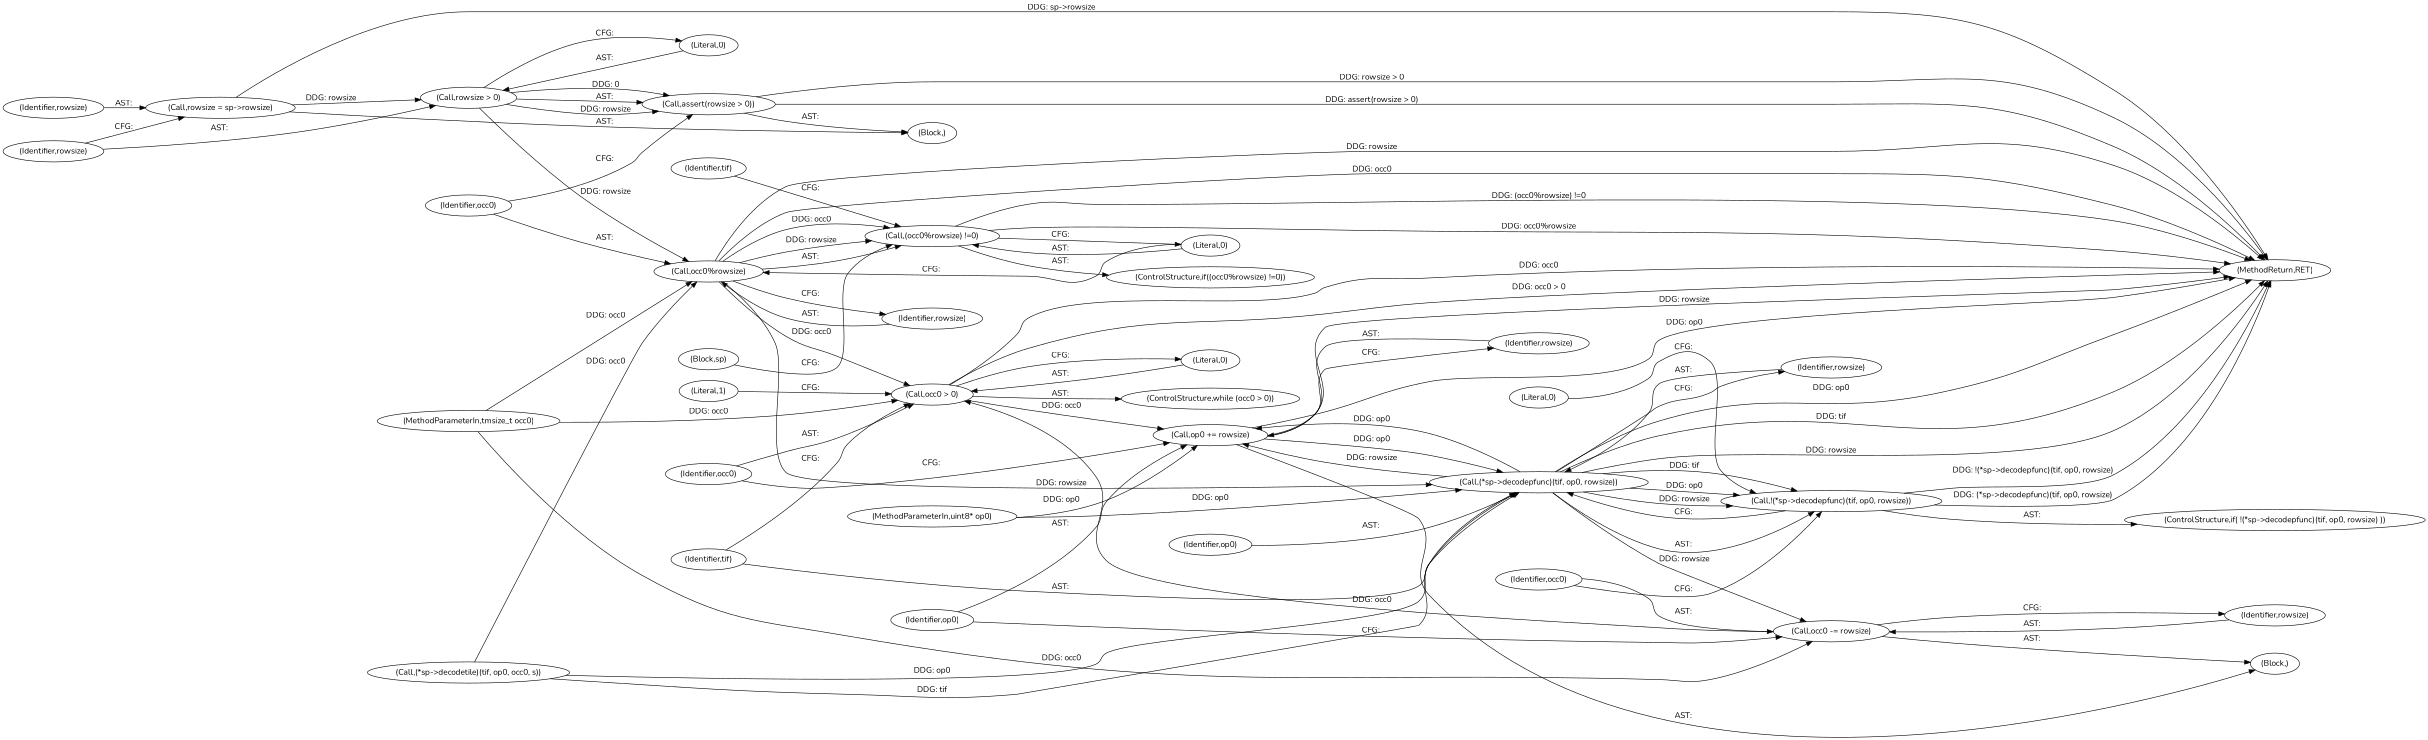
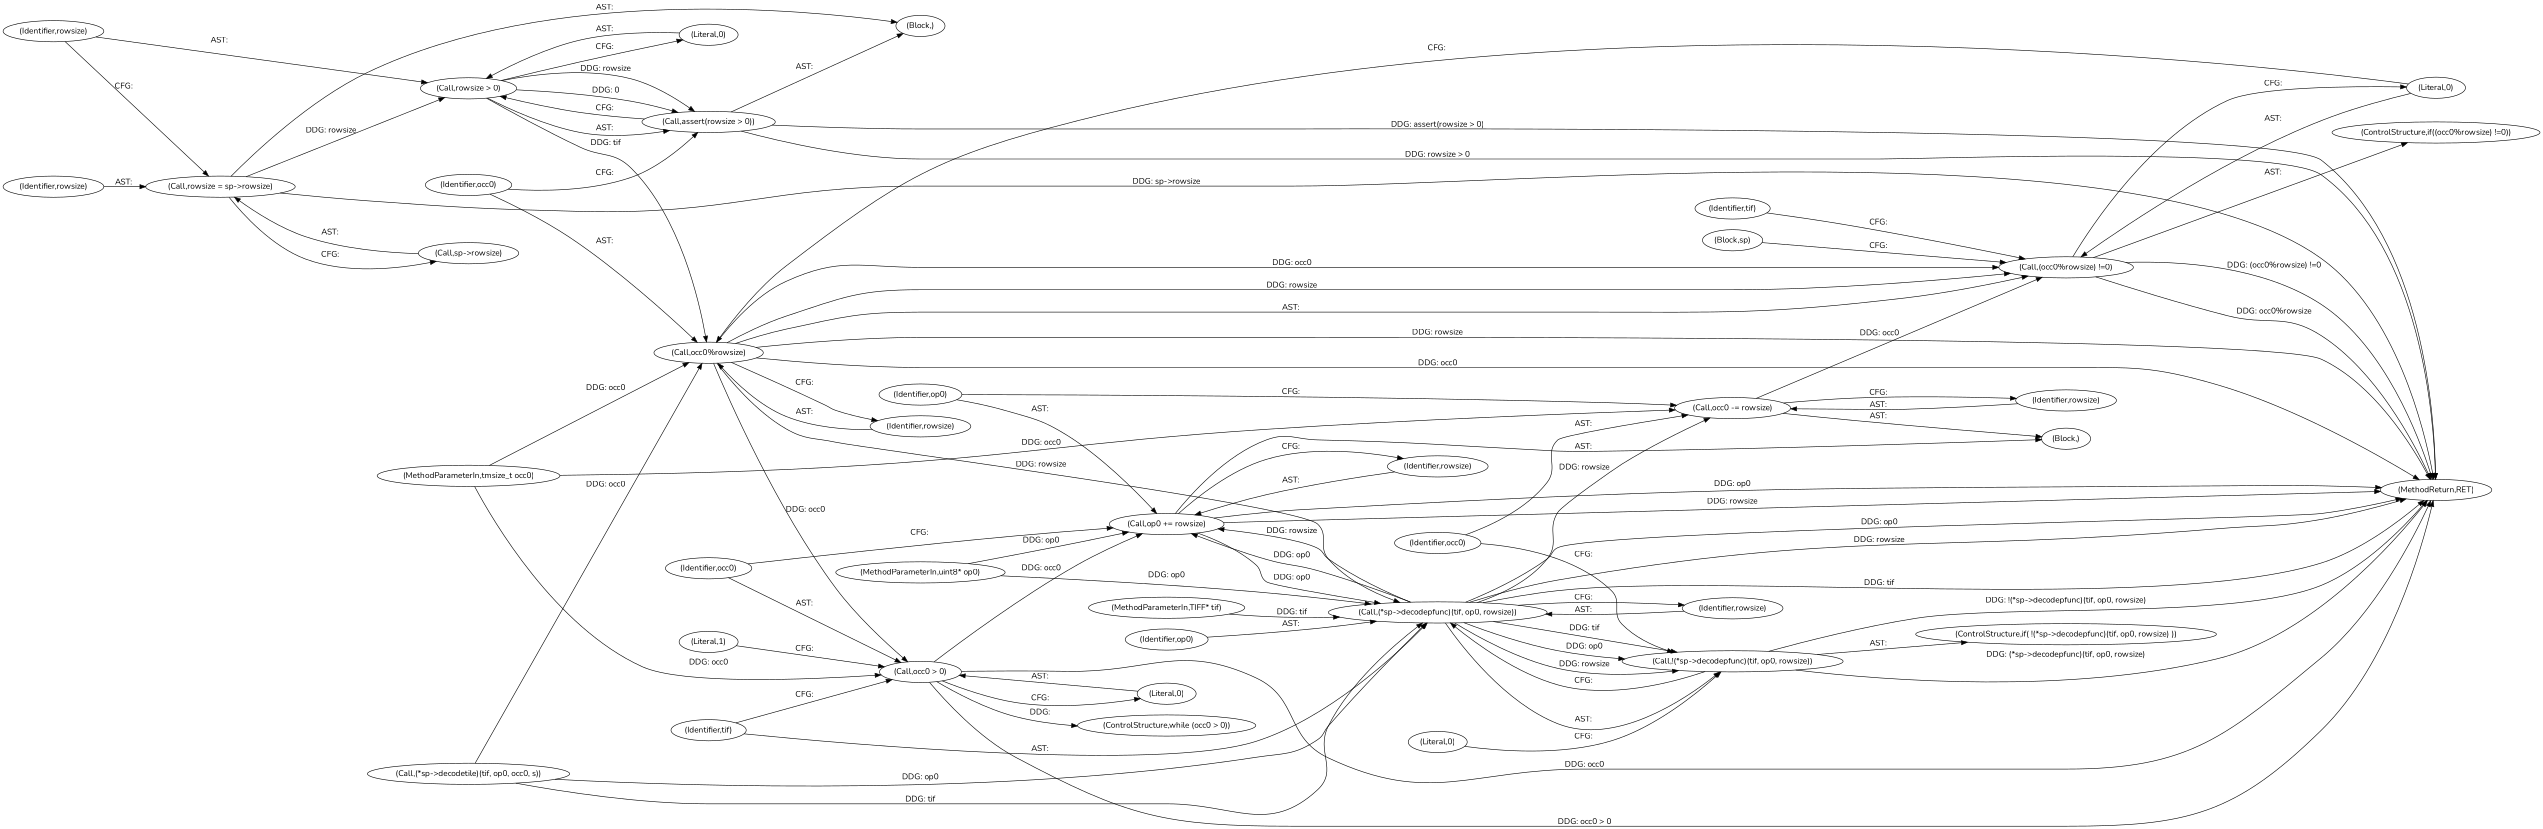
edge "(Call,assert(rowsize > 0))" -> "(Call,rowsize > 0)": added, label "CFG:"
edge "(Call,rowsize > 0)" -> "(Call,occ0%rowsize)": label "DDG: rowsize" -> "DDG: tif"
node "(Call,sp->rowsize)": added
edge "(Call,occ0 > 0)" -> "(ControlStructure,while (occ0 > 0))": label "AST: " -> "DDG: "
edge "(Call,occ0 -= rowsize)" -> "(Call,occ0 > 0)": now "(Call,occ0 -= rowsize)" -> "(Call,(occ0%rowsize) !=0)"
node "(MethodParameterIn,TIFF* tif)": added
